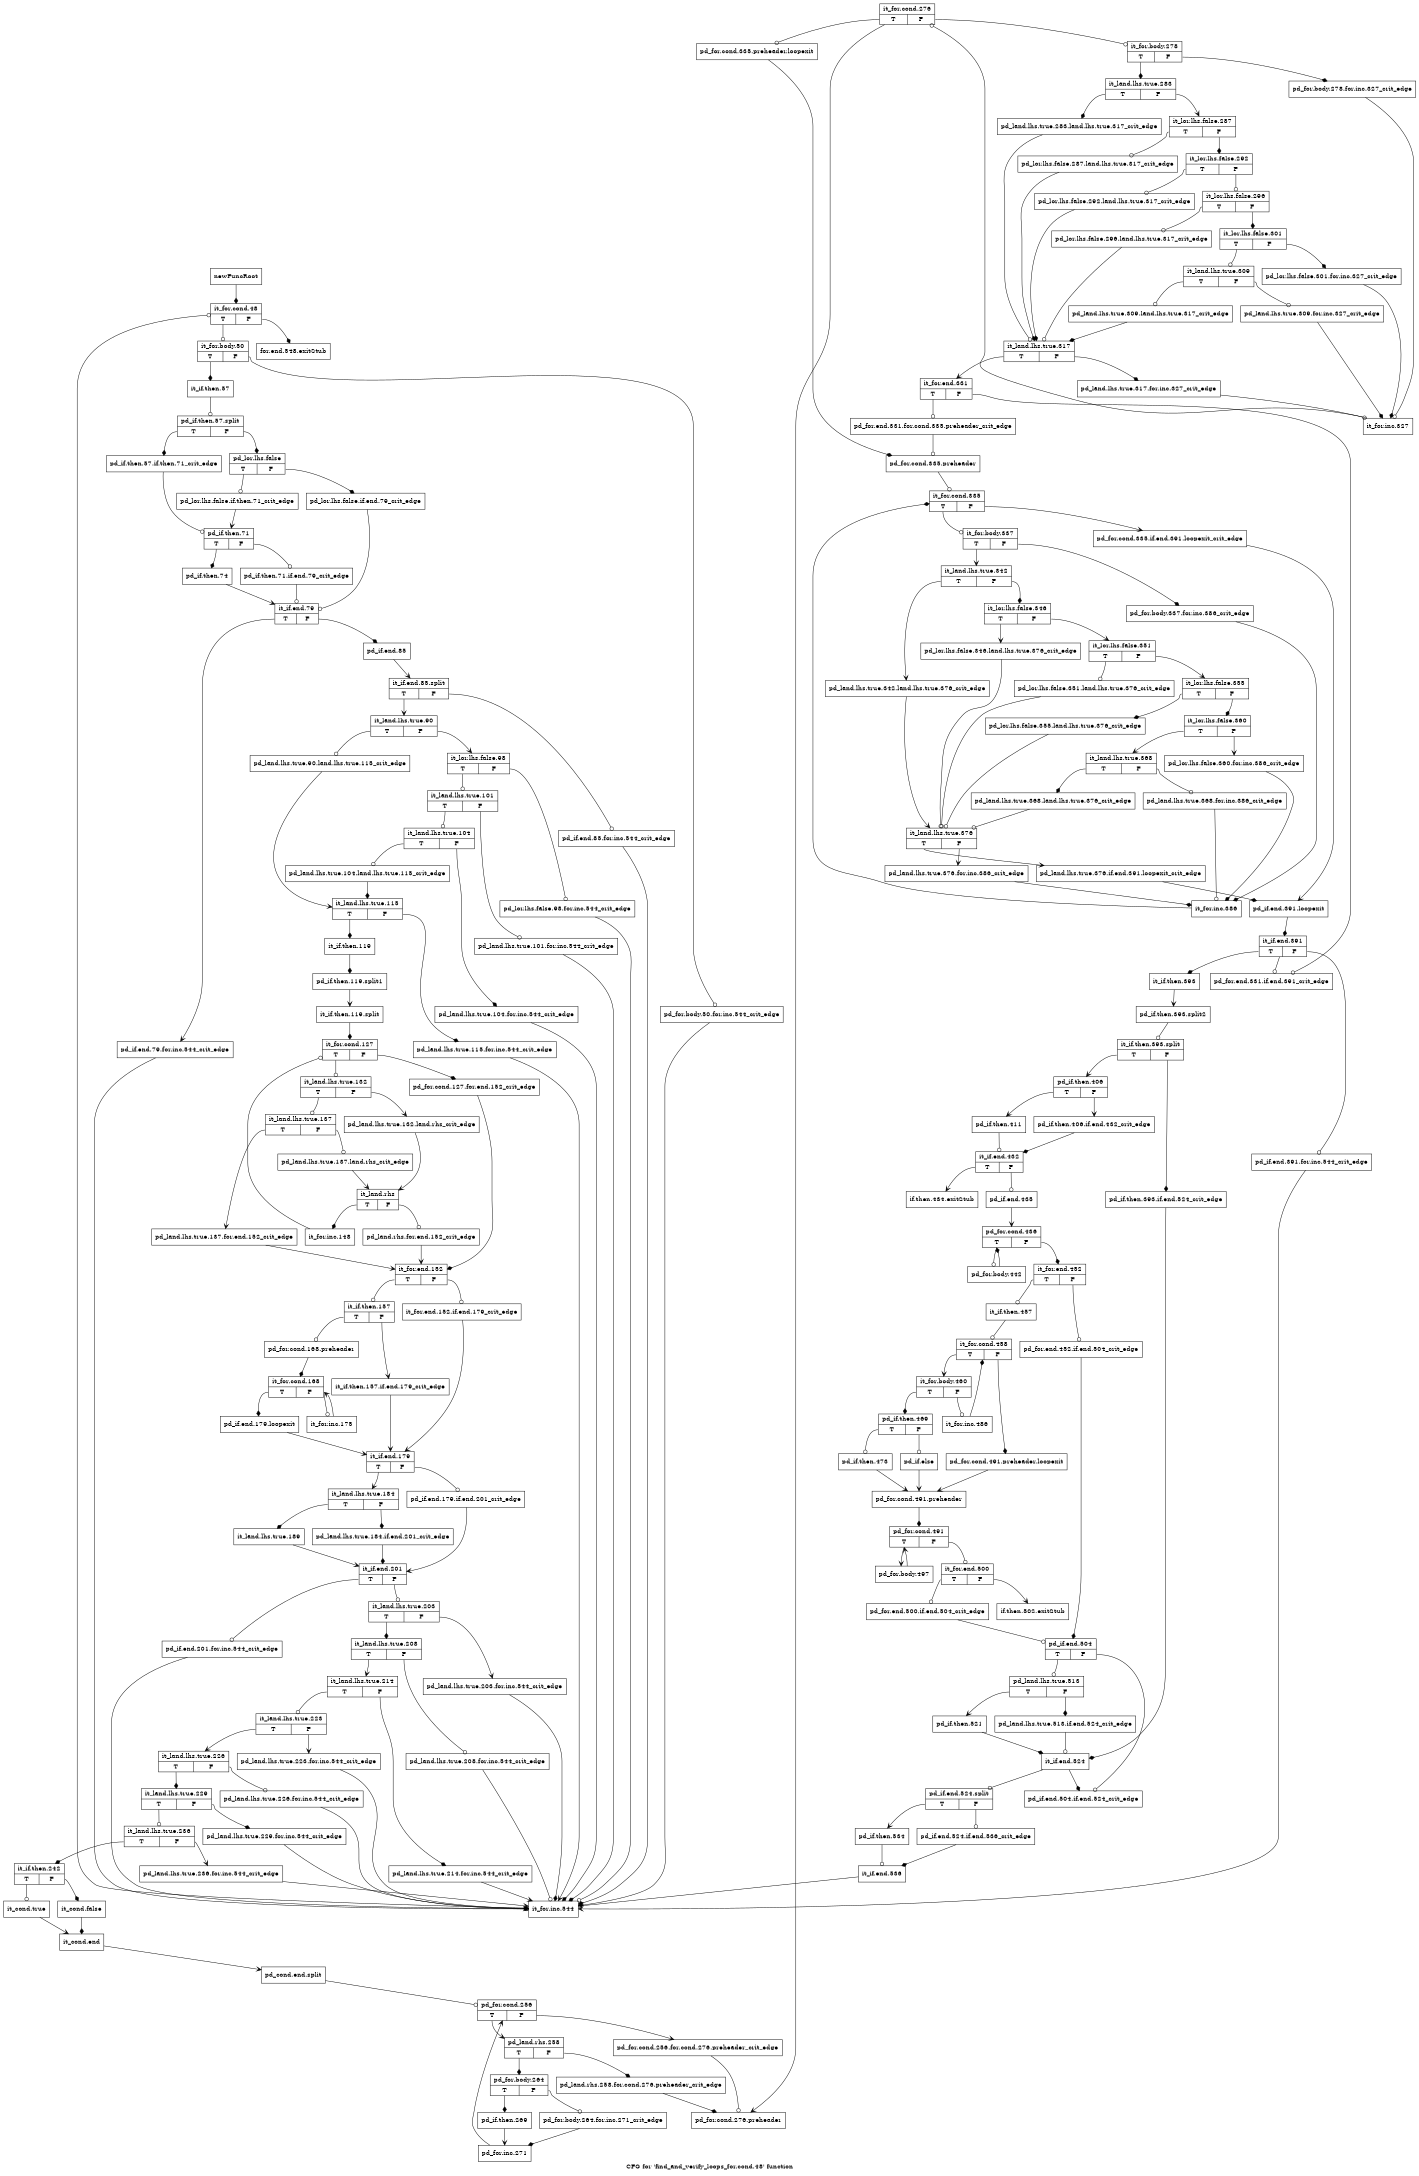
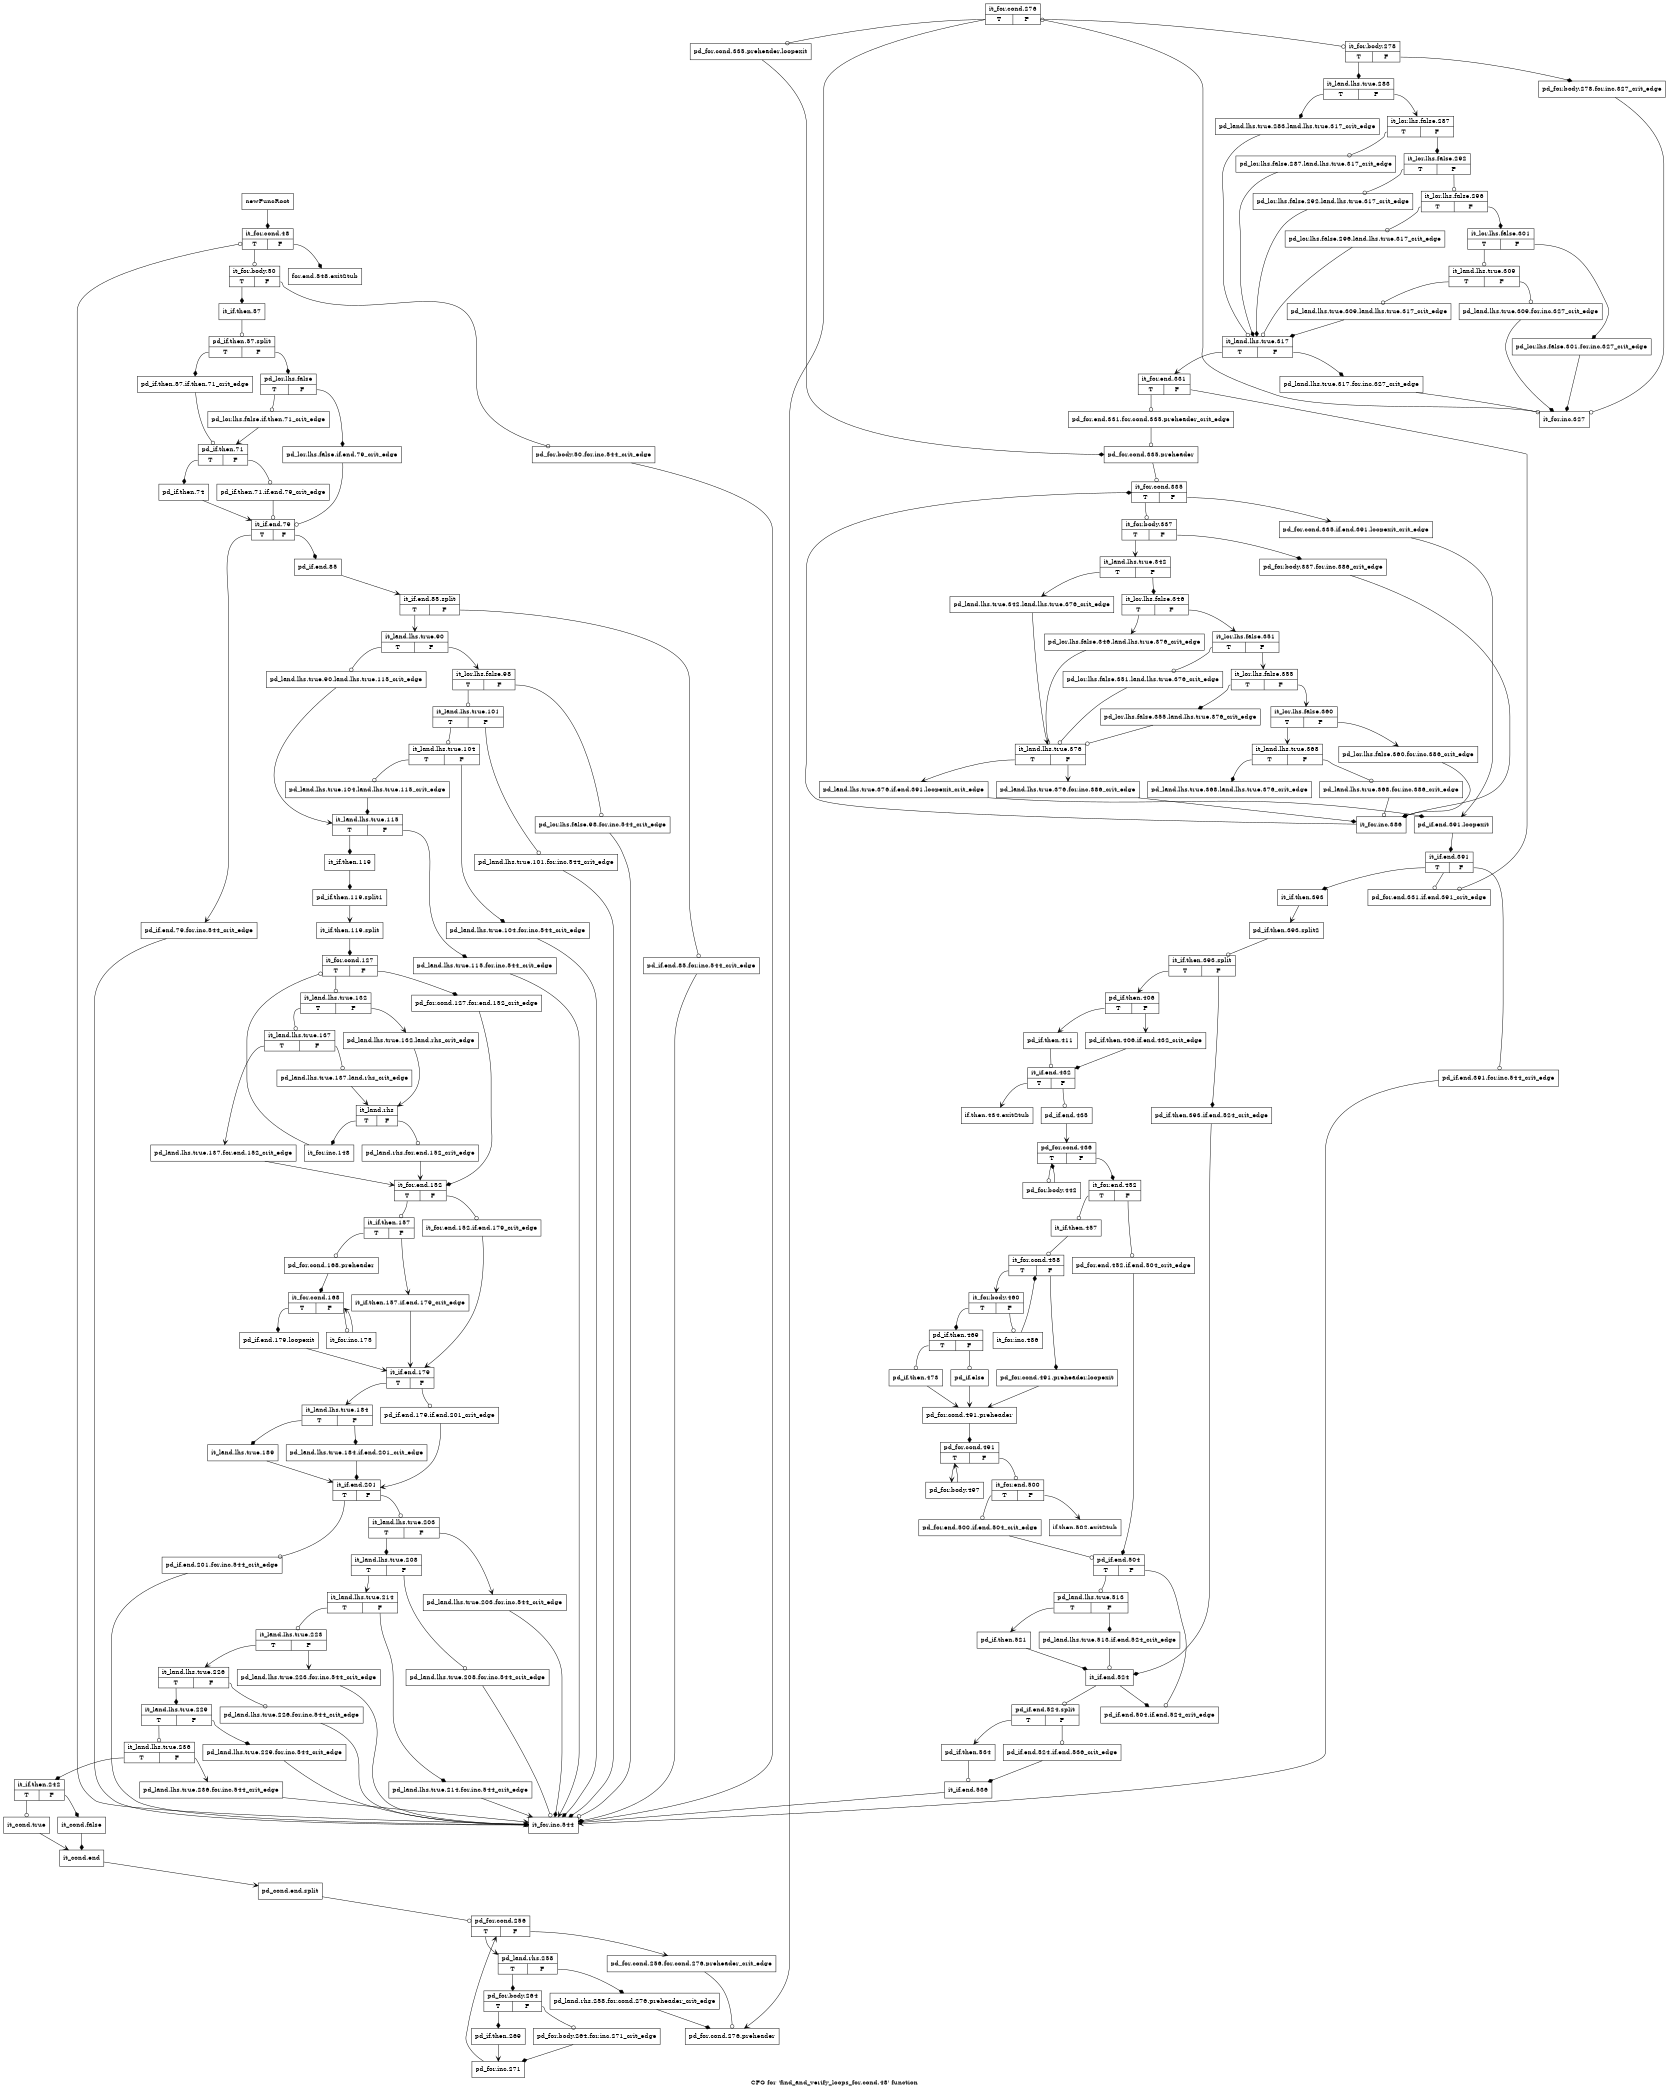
edge "it_lor.lhs.false.355" -> "it_lor.lhs.false.360": arrowhead diamond -> vee
edge "pd_land.lhs.true.368.land.lhs.true.376_crit_edge" -> "it_land.lhs.true.376": removed
